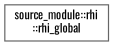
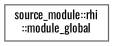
node "source_module::rhi ::rhi_global": label "source_module::rhi ::rhi_global" -> "source_module::rhi ::module_global"
